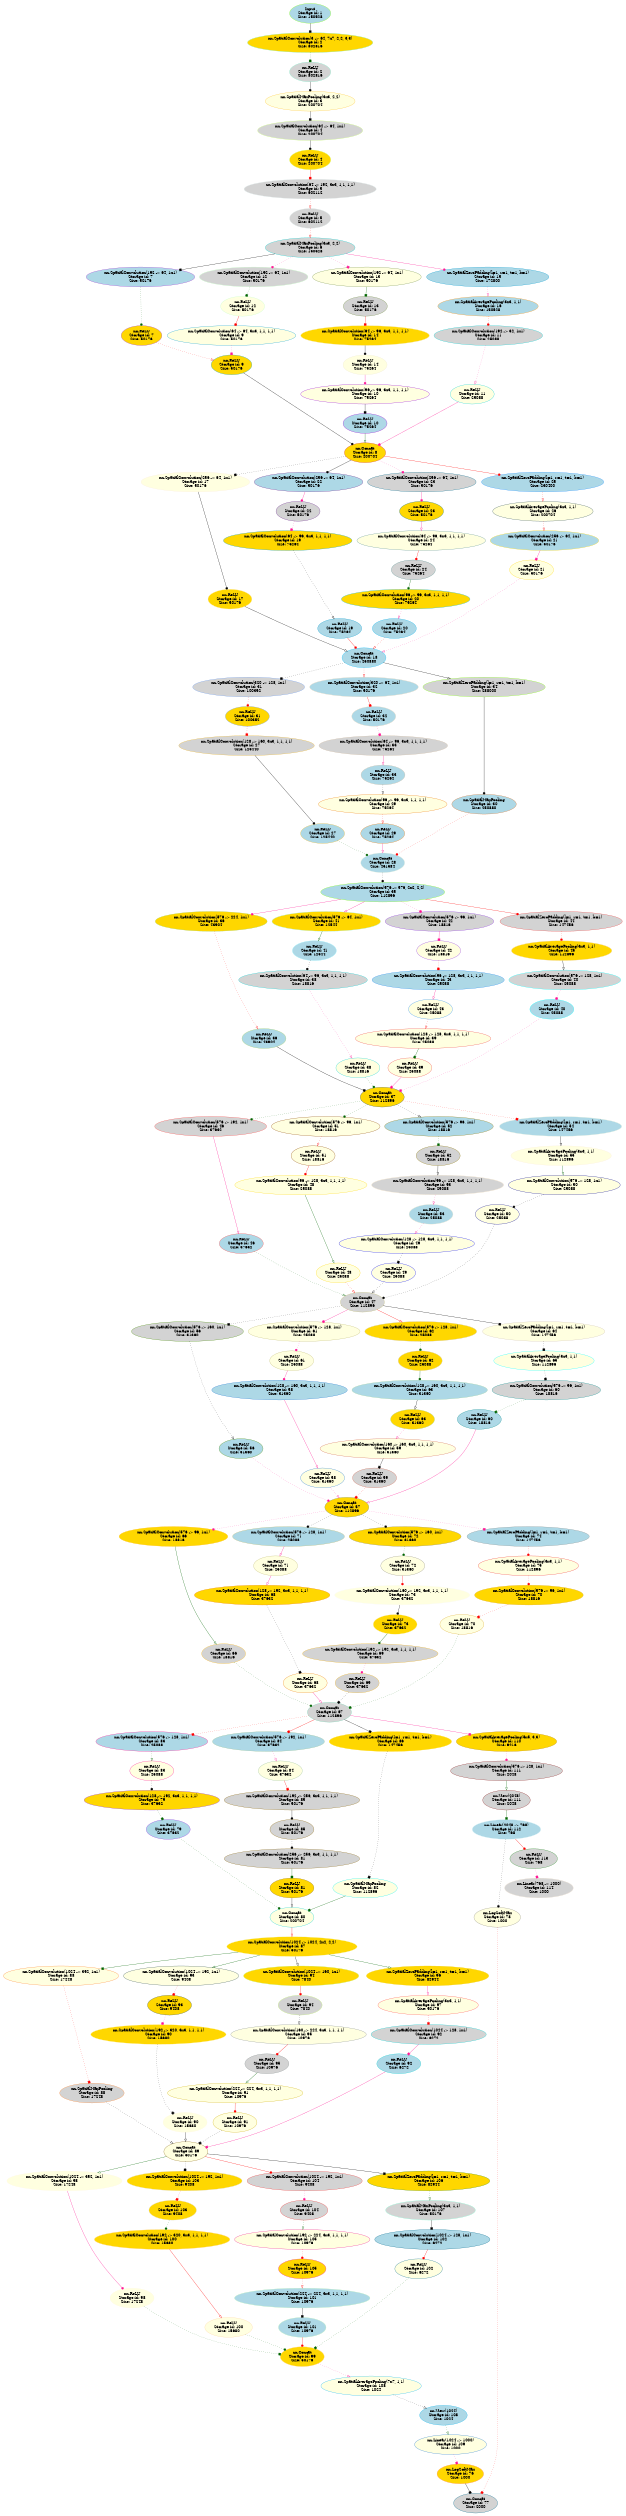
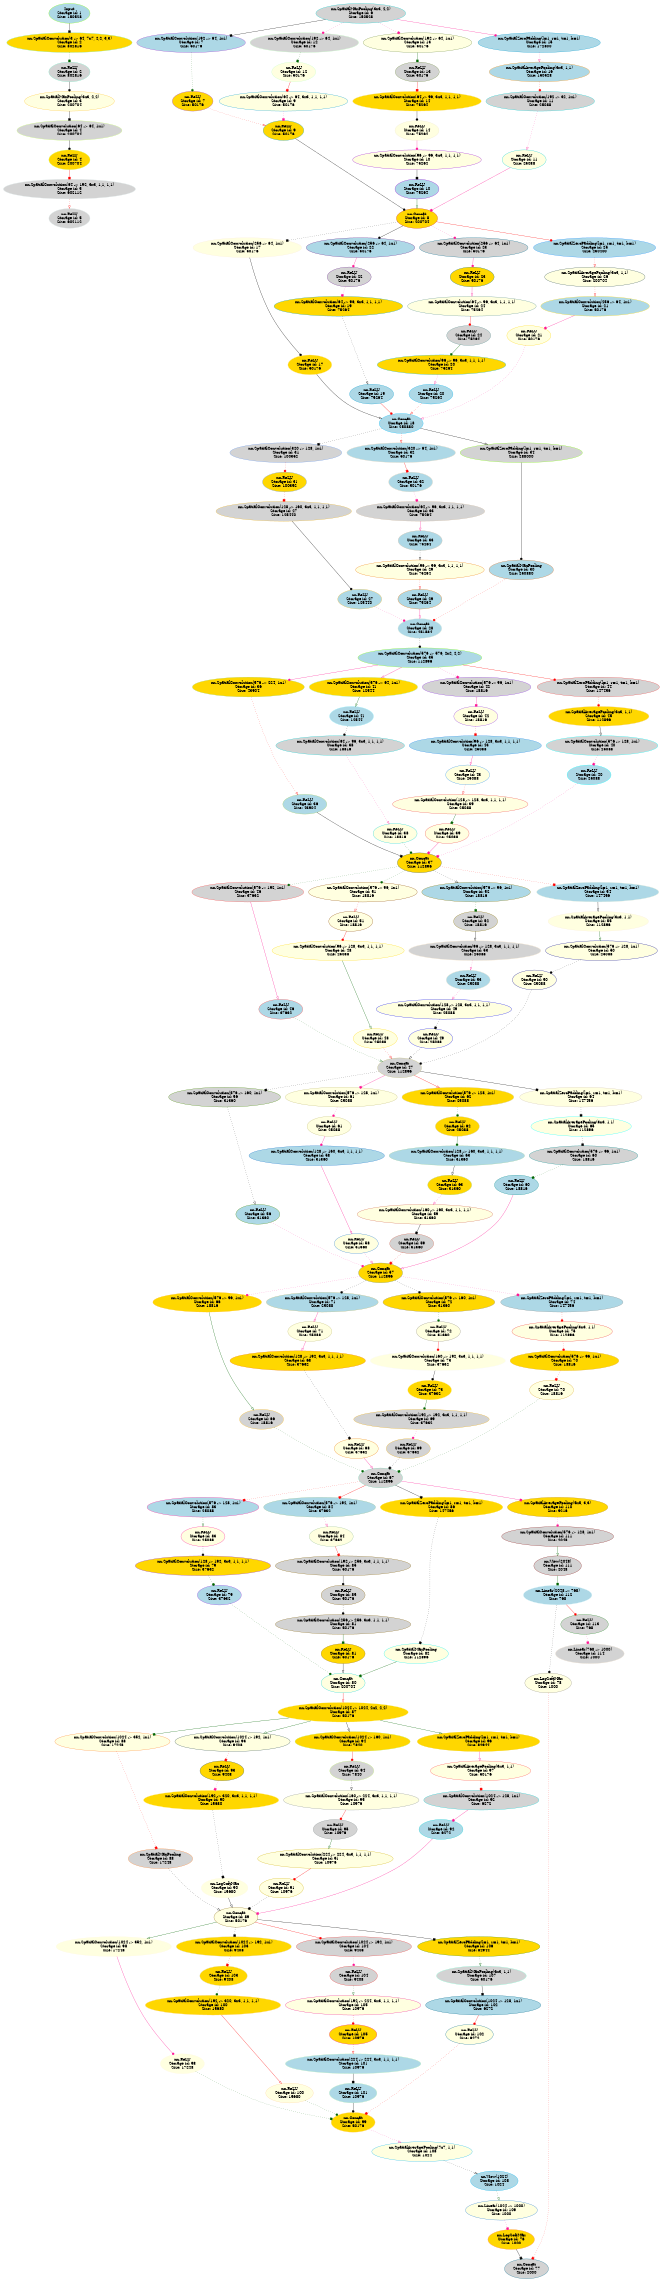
edge "nn.ReLU Storage id: 5 Size: 602112" -> "nn.SpatialMaxPooling(3x3, 2,2) Storage id: 6 Size: 150528": removed
edge "nn.ReLU Storage id: 27 Size: 125440" -> "nn.Concat Storage id: 28 Size: 451584": color darkgreen -> deeppink
node "nn.ReLU Storage id: 90 Size: 15680": label "nn.ReLU Storage id: 90 Size: 15680" -> "nn.LogSoftMax Storage id: 90 Size: 15680"
edge "nn.ReLU Storage id: 102 Size: 6272" -> "nn.Concat Storage id: 99 Size: 50176": color darkgreen -> red
edge "nn.ReLU Storage id: 101 Size: 10976" -> "nn.Concat Storage id: 99 Size: 50176": color red -> black
